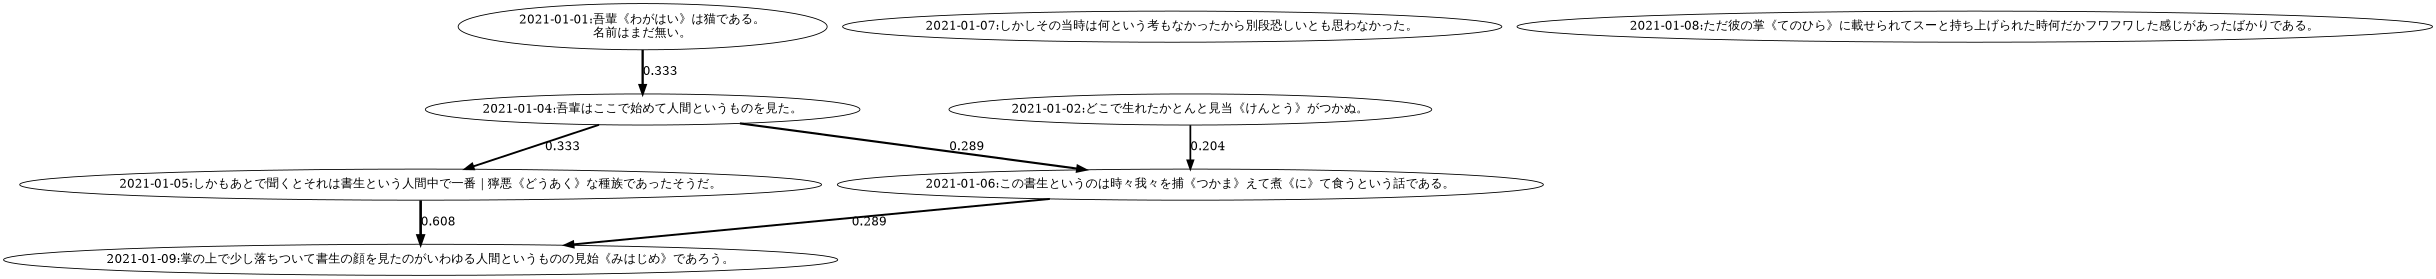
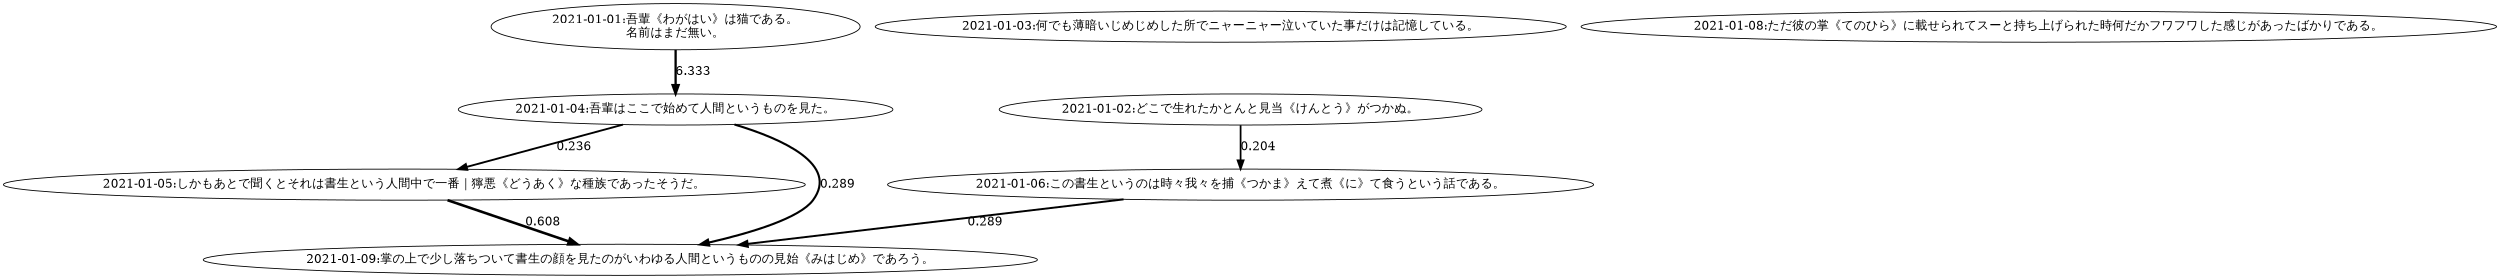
node "2021-01-07:しかしその当時は何という考もなかったから別段恐しいとも思わなかった。": removed
node "2021-01-03:何でも薄暗いじめじめした所でニャーニャー泣いていた事だけは記憶している。": added
edge "2021-01-01:吾輩《わがはい》は猫である。 名前はまだ無い。" -> "2021-01-04:吾輩はここで始めて人間というものを見た。": label "0.333" -> "6.333"
edge "2021-01-04:吾輩はここで始めて人間というものを見た。" -> "2021-01-06:この書生というのは時々我々を捕《つかま》えて煮《に》て食うという話である。": now "2021-01-04:吾輩はここで始めて人間というものを見た。" -> "2021-01-09:掌の上で少し落ちついて書生の顔を見たのがいわゆる人間というものの見始《みはじめ》であろう。"
edge "2021-01-04:吾輩はここで始めて人間というものを見た。" -> "2021-01-05:しかもあとで聞くとそれは書生という人間中で一番｜獰悪《どうあく》な種族であったそうだ。": label "0.333" -> "0.236"
